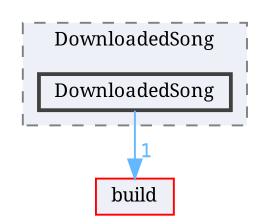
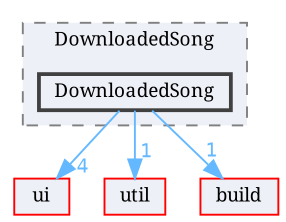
node "ui": added
node "util": added
